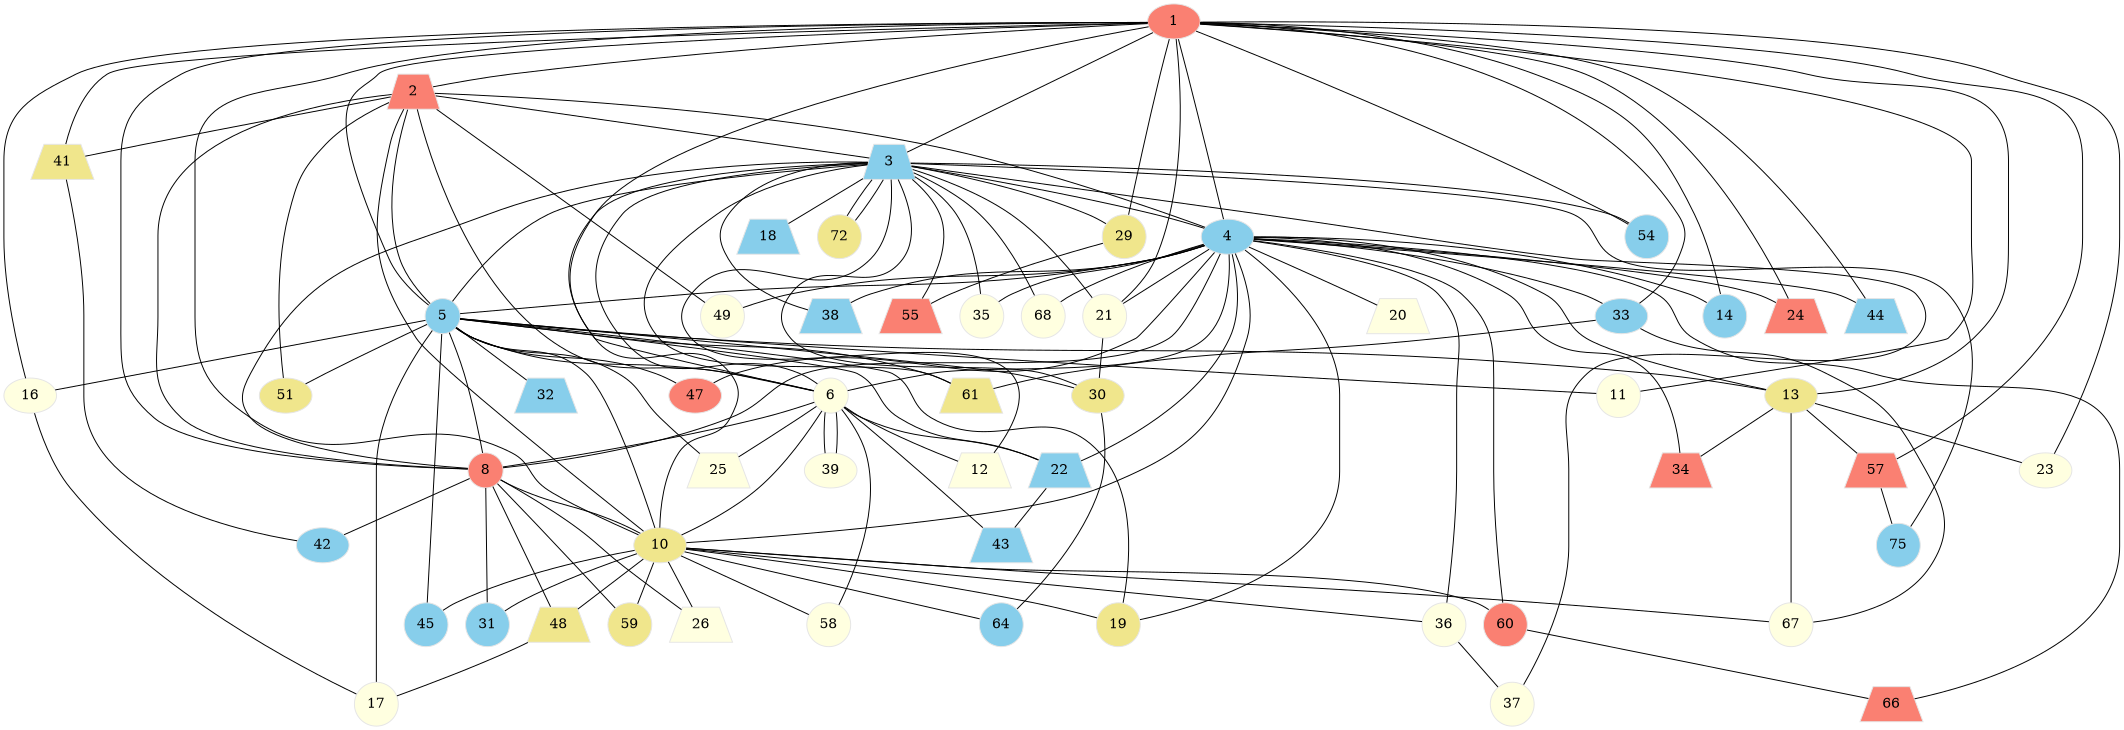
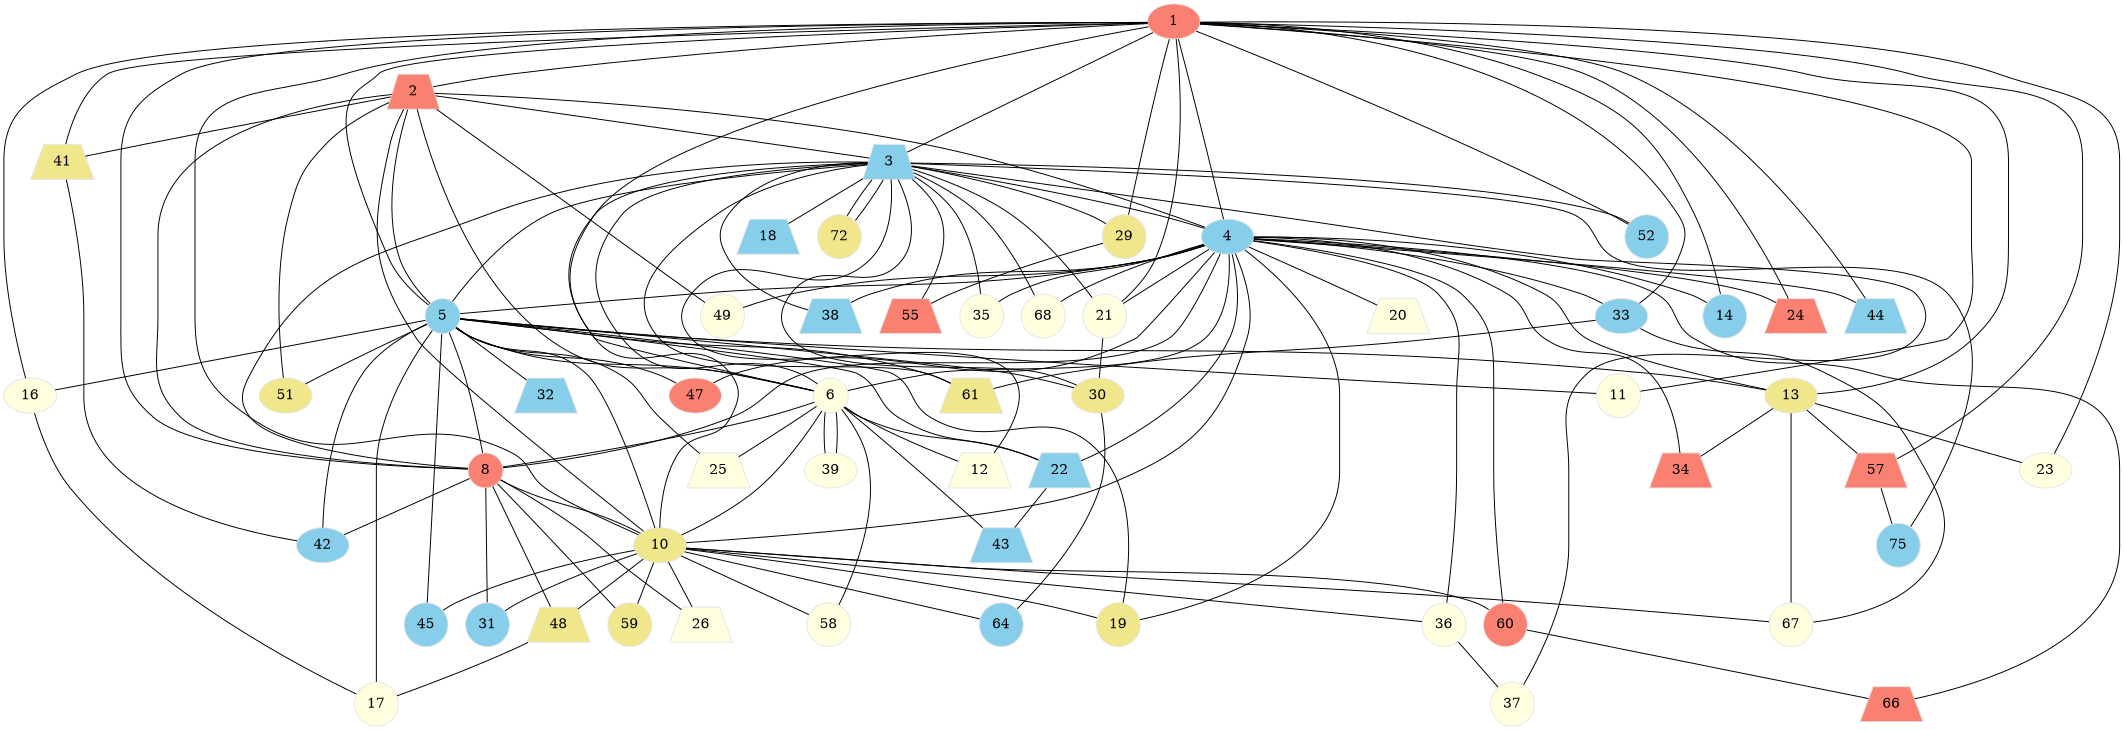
node "54": label "54" -> "52"
edge "5" -- "42": added
